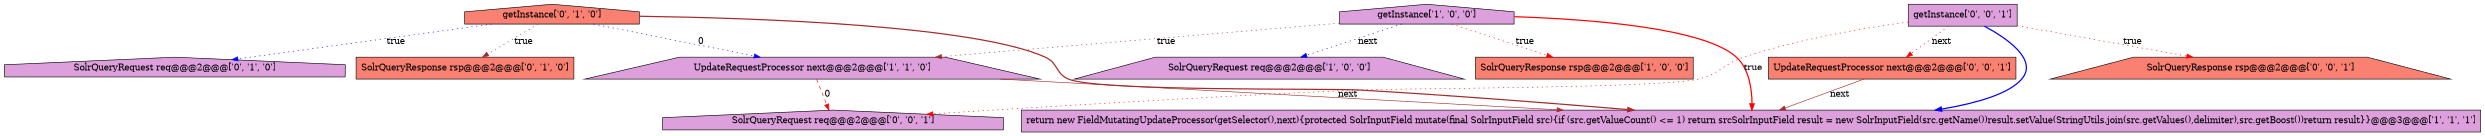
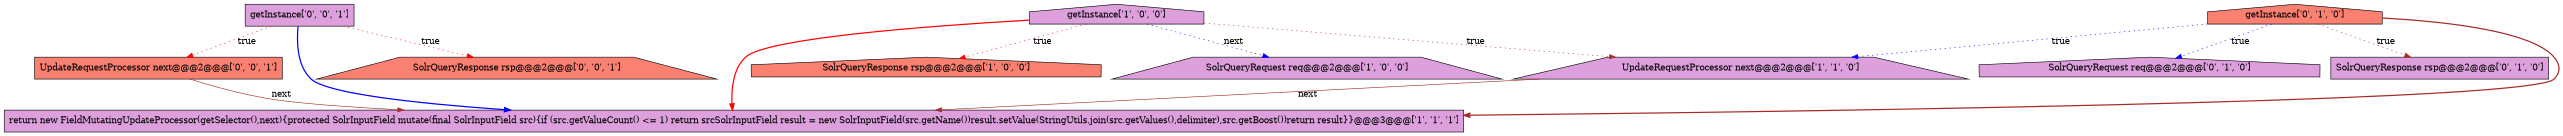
edge "getInstance['0', '1', '0']" -> "UpdateRequestProcessor next@@@2@@@['1', '1', '0']": label "0" -> "true"
edge "getInstance['0', '0', '1']" -> "UpdateRequestProcessor next@@@2@@@['0', '0', '1']": label "next" -> "true"
node "SolrQueryResponse rsp@@@2@@@['0', '1', '0']": fillcolor salmon -> plum
node "SolrQueryResponse rsp@@@2@@@['1', '0', '0']": shape box -> house
node "SolrQueryRequest req@@@2@@@['0', '0', '1']": removed
